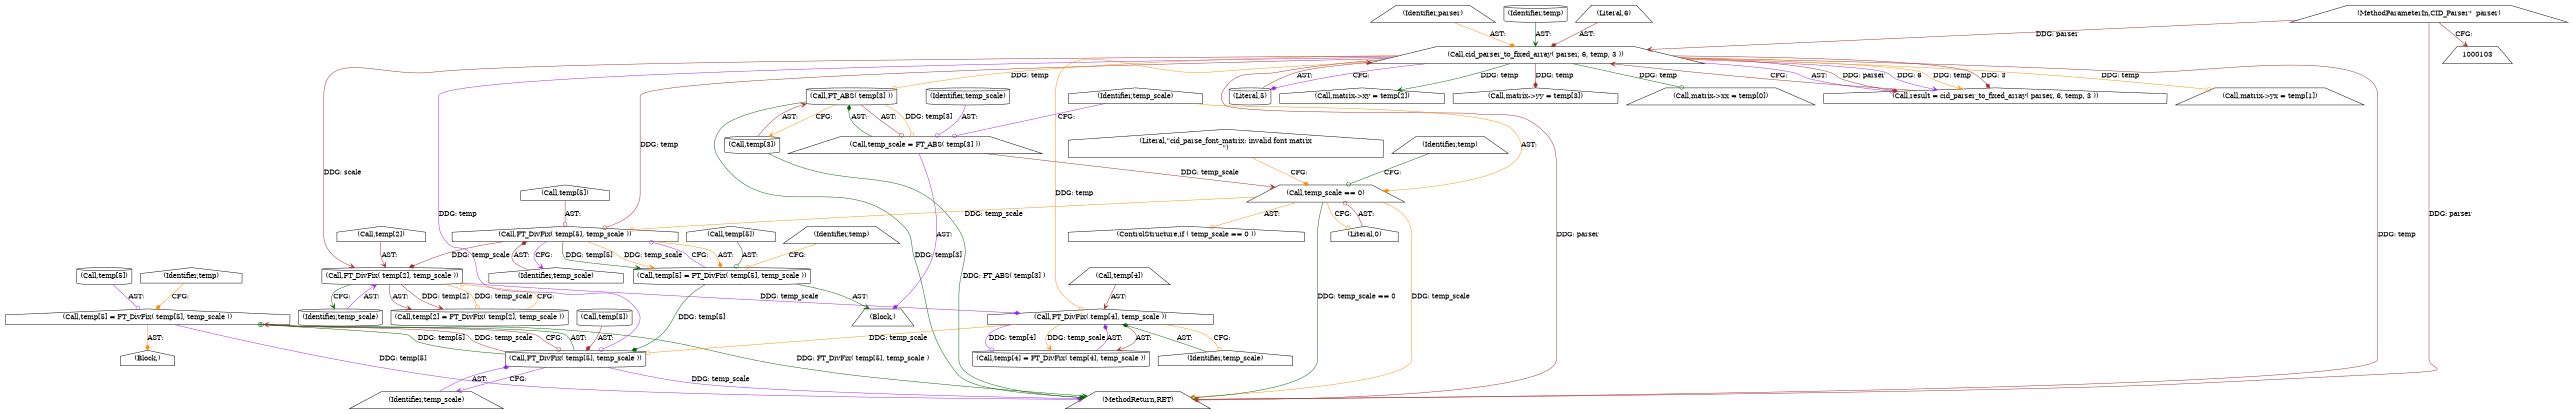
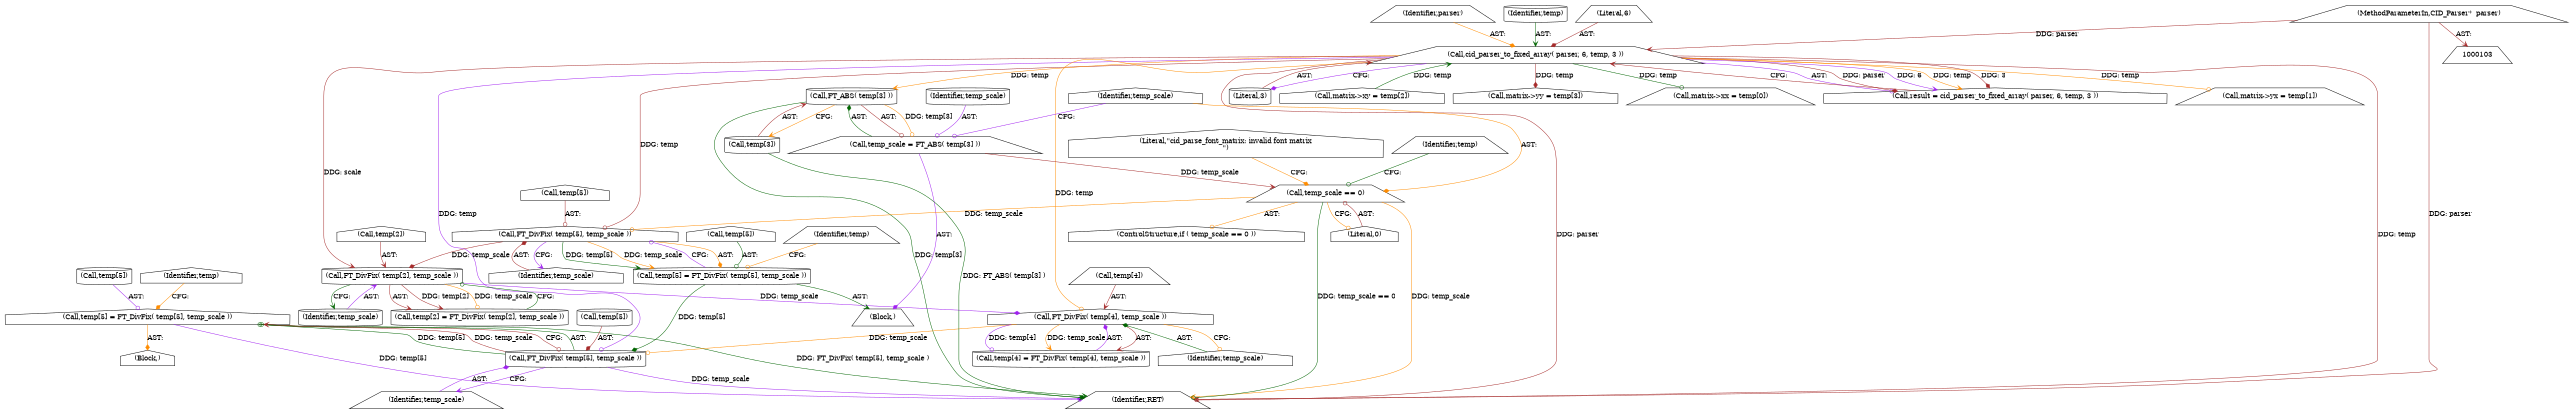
edge "(MethodParameterIn,CID_Parser*  parser)" -> "1000103": label "CFG: " -> "AST: "
edge "(Call,cid_parser_to_fixed_array( parser, 6, temp, 3 ))" -> "(Call,FT_ABS( temp[3] ))": arrowhead odot -> vee
edge "(Call,cid_parser_to_fixed_array( parser, 6, temp, 3 ))" -> "(Call,matrix->xy = temp[2])": reversed
node "(Literal,5)": label "(Literal,5)" -> "(Literal,3)"
edge "(Call,temp[2] = FT_DivFix( temp[2], temp_scale ))" -> "(Call,FT_DivFix( temp[2], temp_scale ))": color darkorange -> darkgreen
node "(MethodReturn,RET)": label "(MethodReturn,RET)" -> "(Identifier,RET)"
